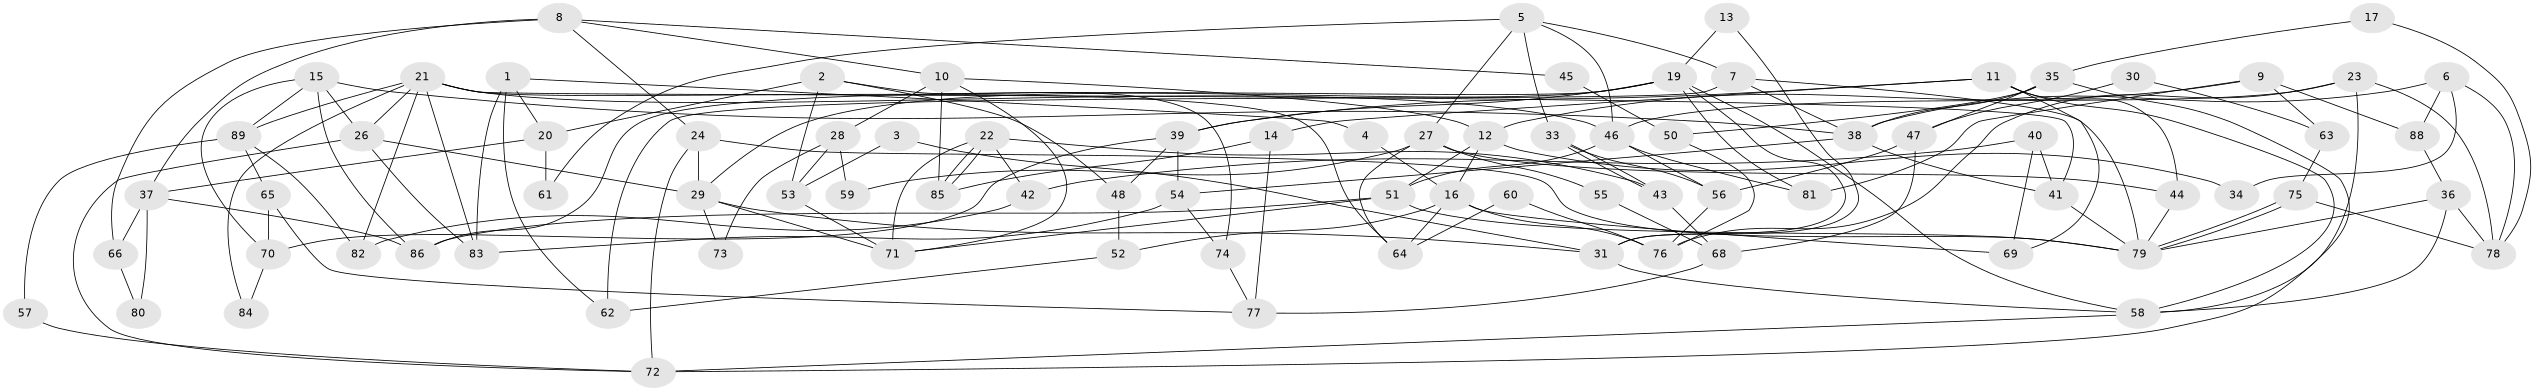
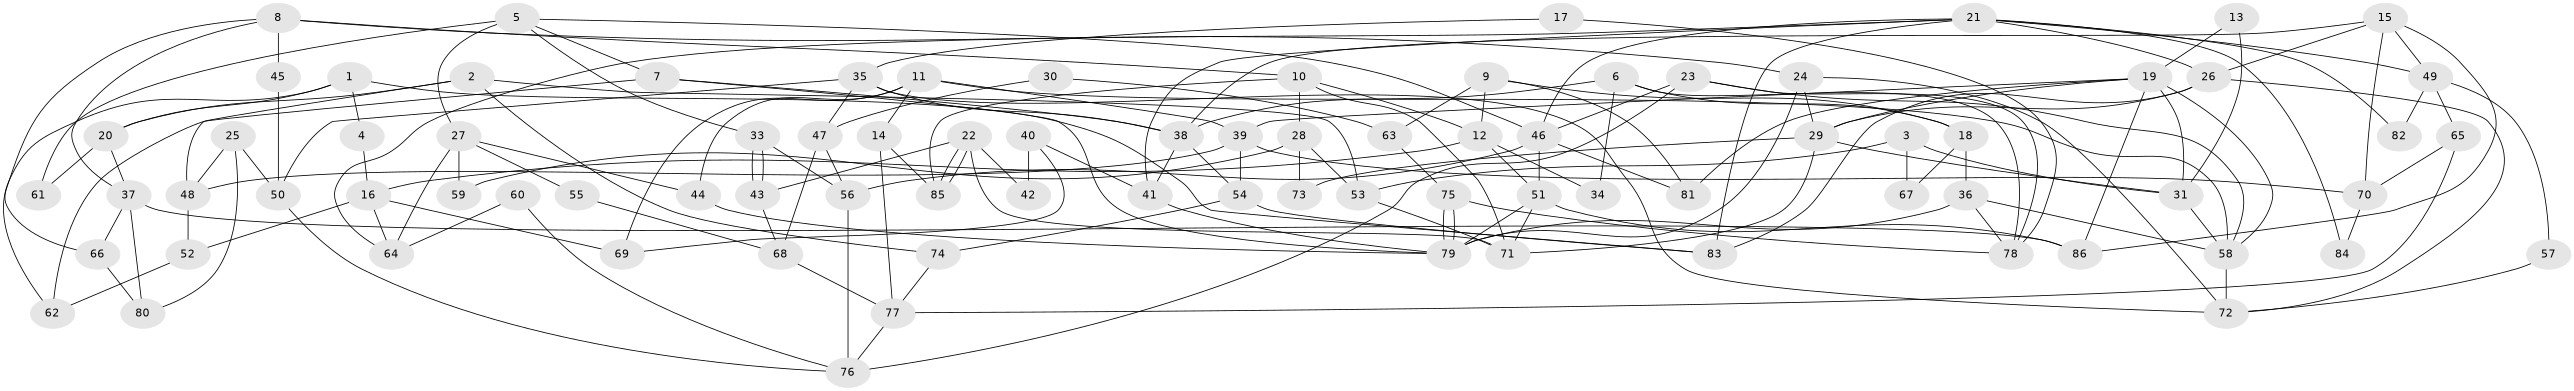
node "25": added
node "89": label "89" -> "49"
node "88": label "88" -> "18"
node "67": added
edge "42" -- "82": removed
edge "16" -- "76": now "77" -- "76"
